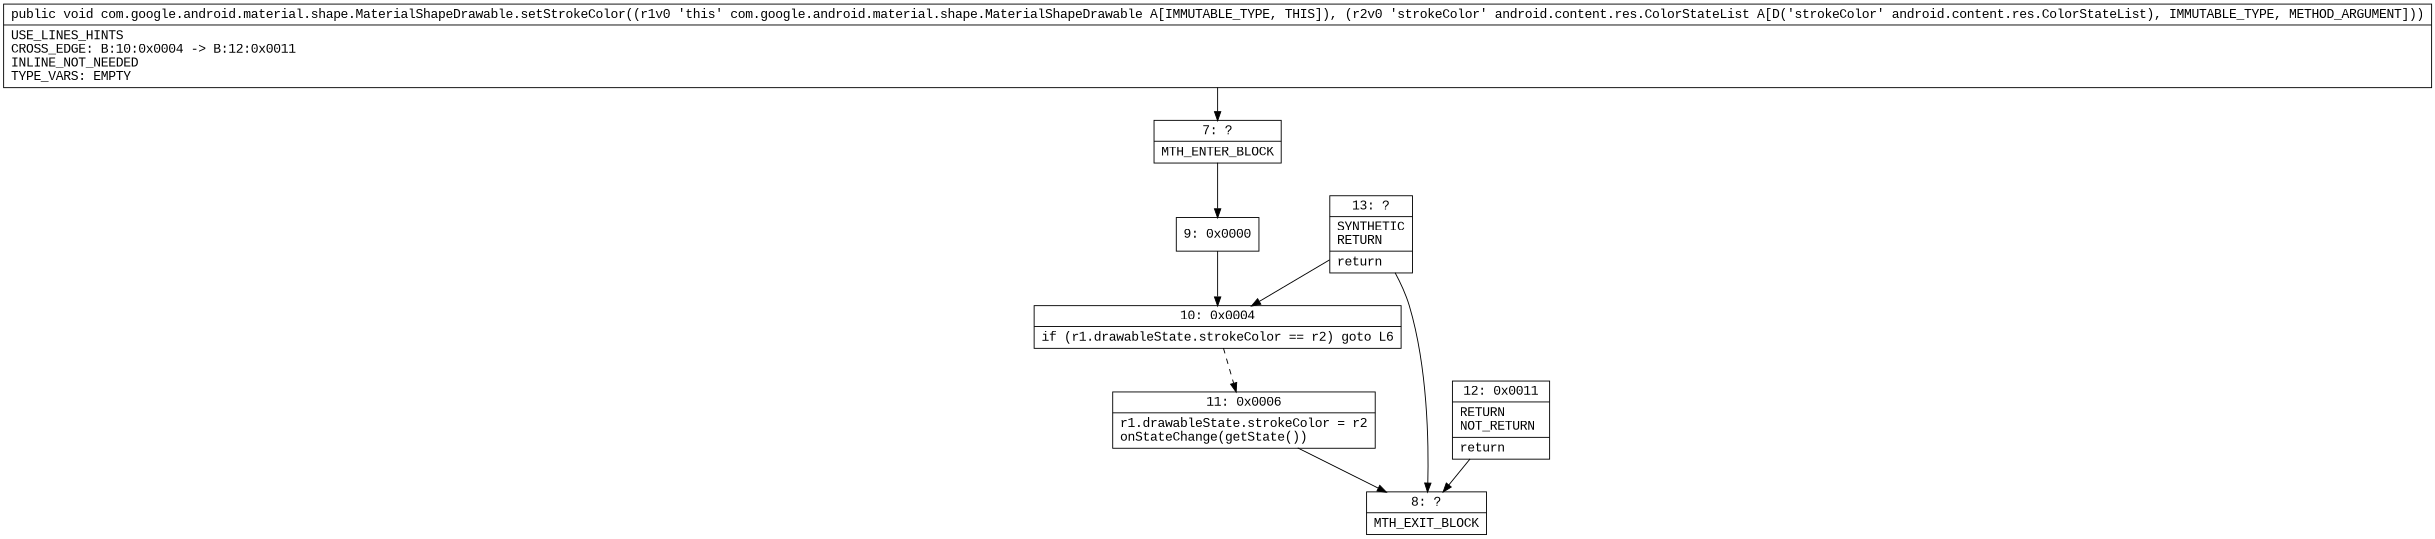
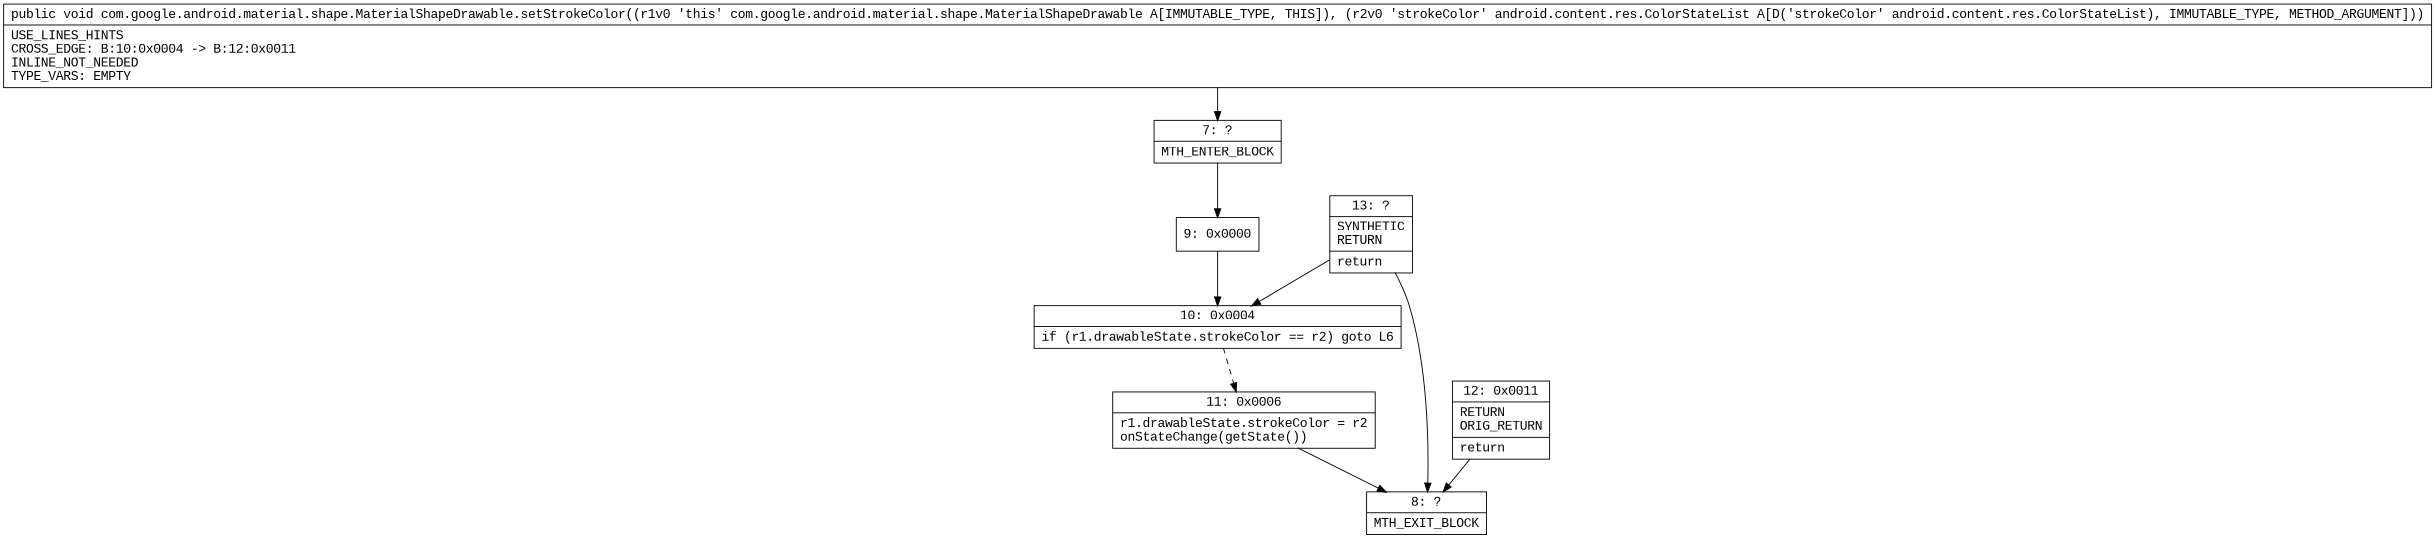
node "12: 0x0011": text "NOT_RETURN" -> "ORIG_RETURN"
